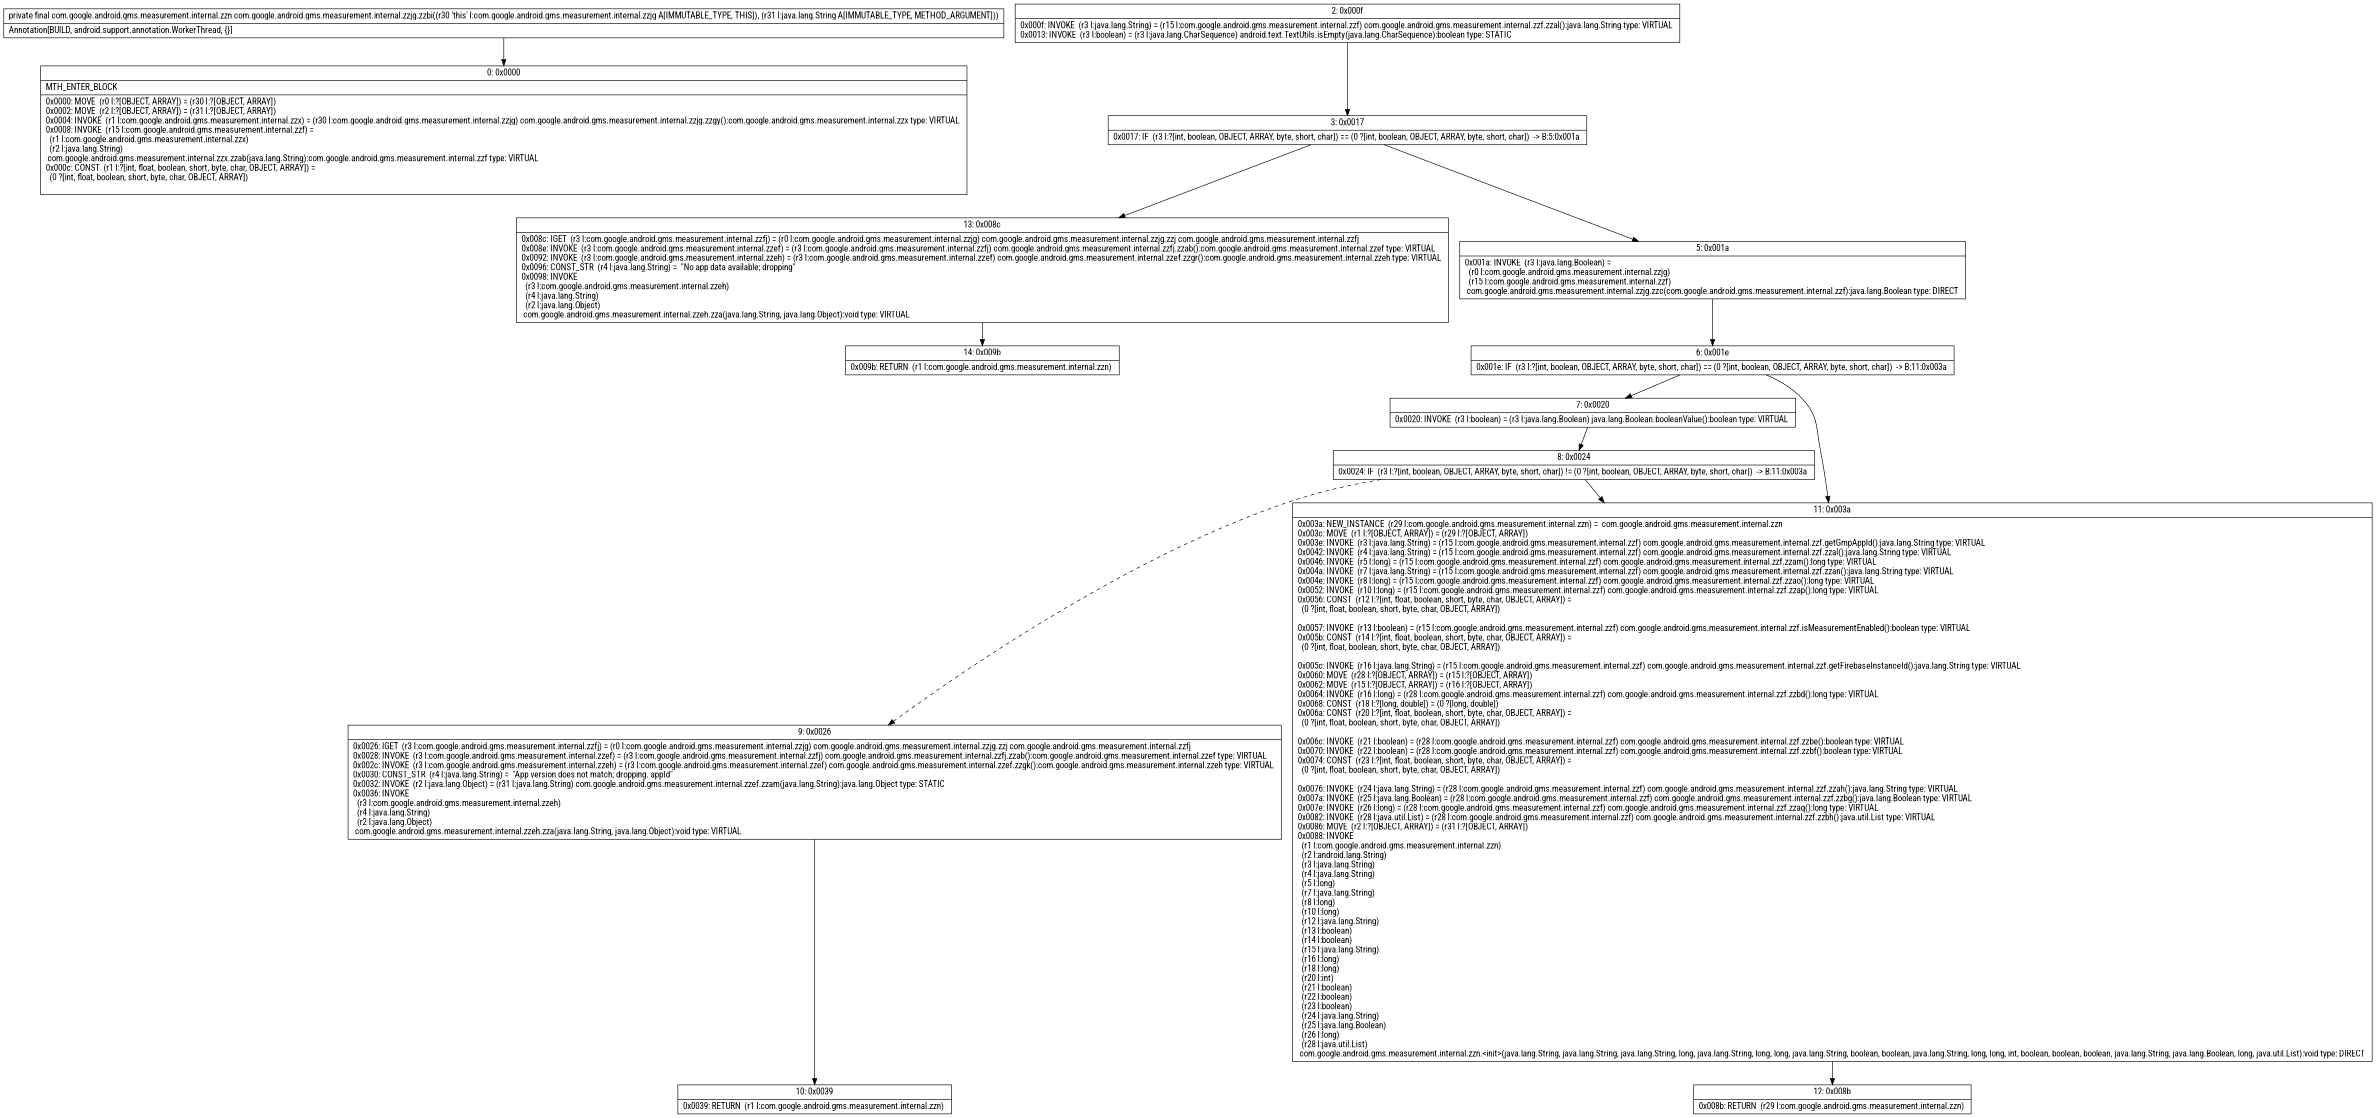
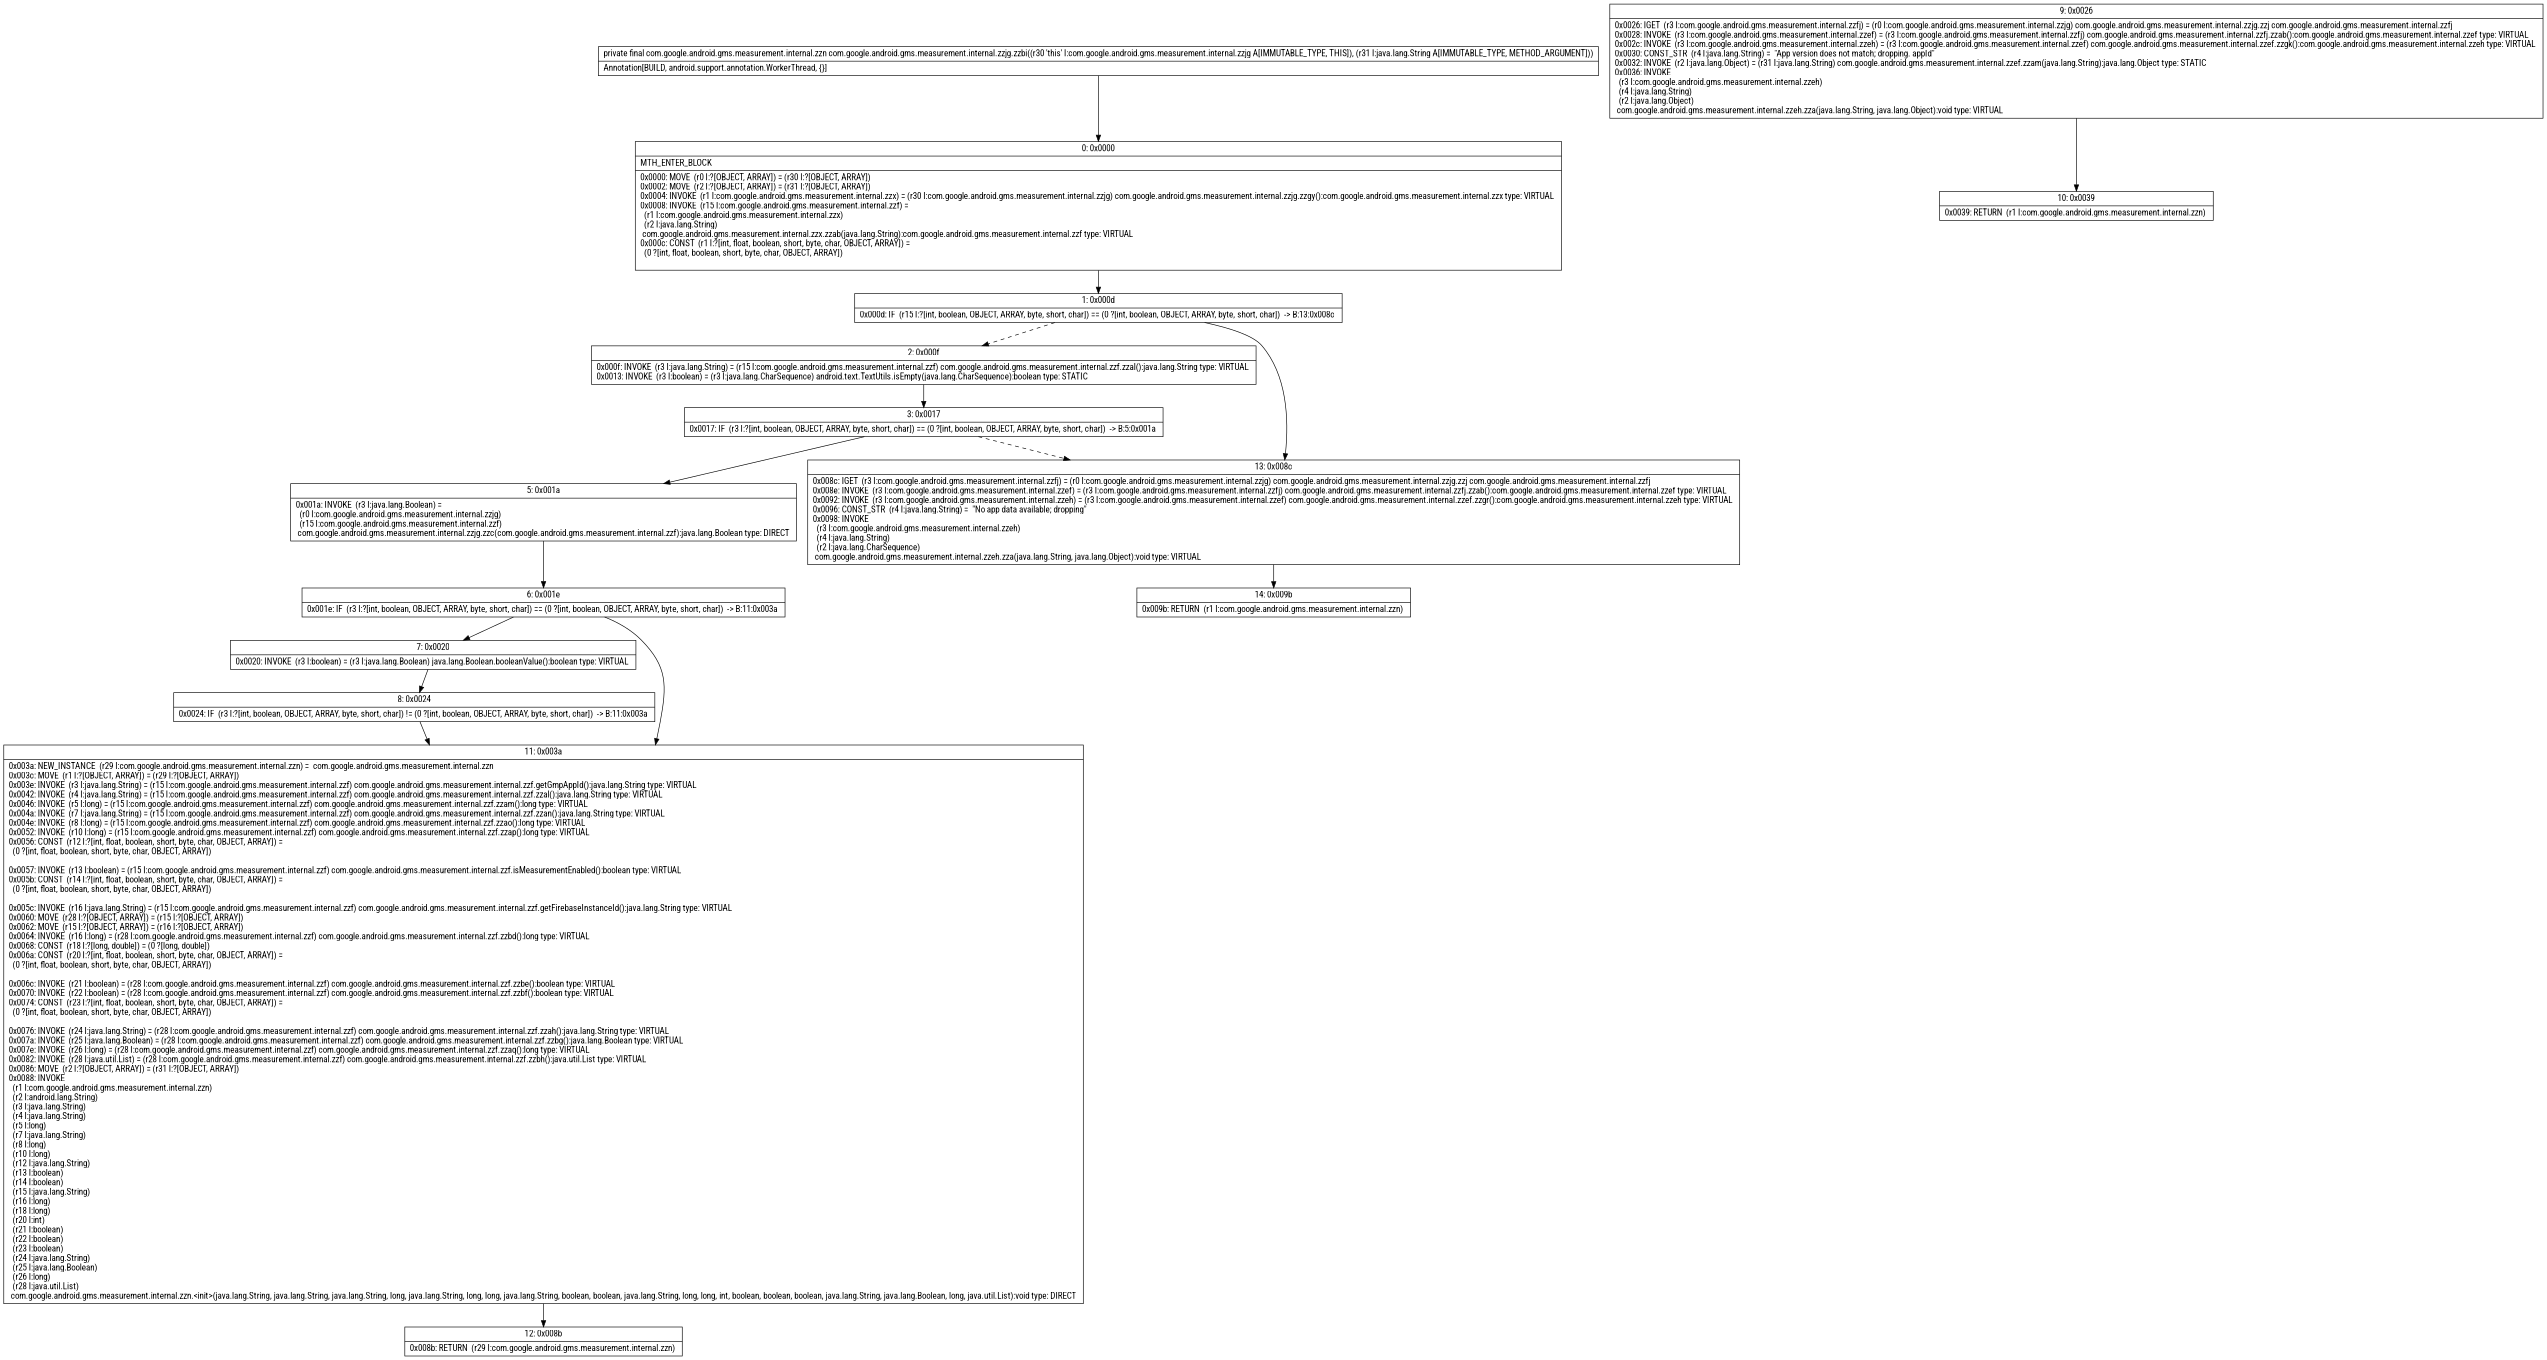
edge "3: 0x0017" -> "13: 0x008c": style solid -> dashed
node "13: 0x008c": text "(r2 I:java.lang.Object)" -> "(r2 I:java.lang.CharSequence)"
node "1: 0x000d": added
edge "8: 0x0024" -> "9: 0x0026": removed
